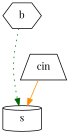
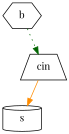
edge "b" -> "s": now "b" -> "cin"
